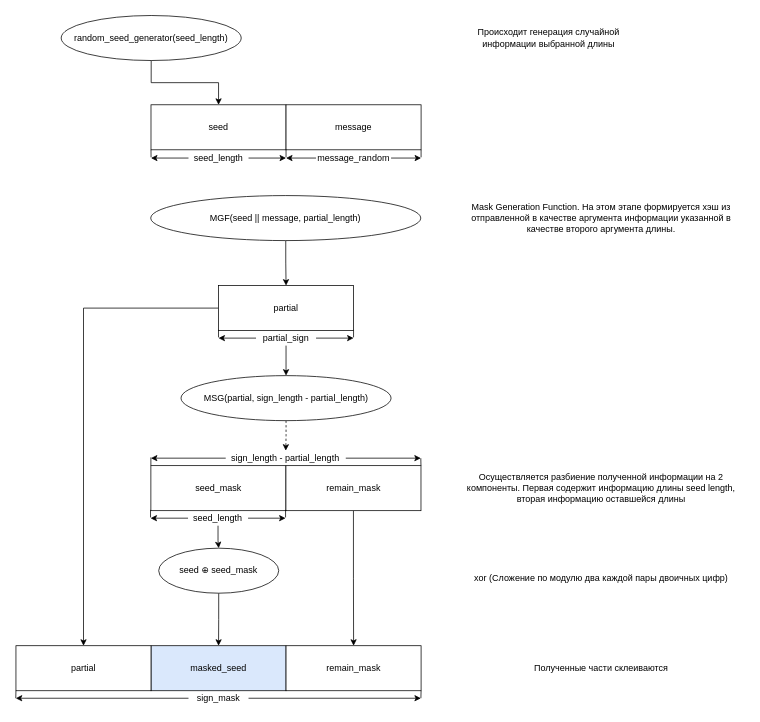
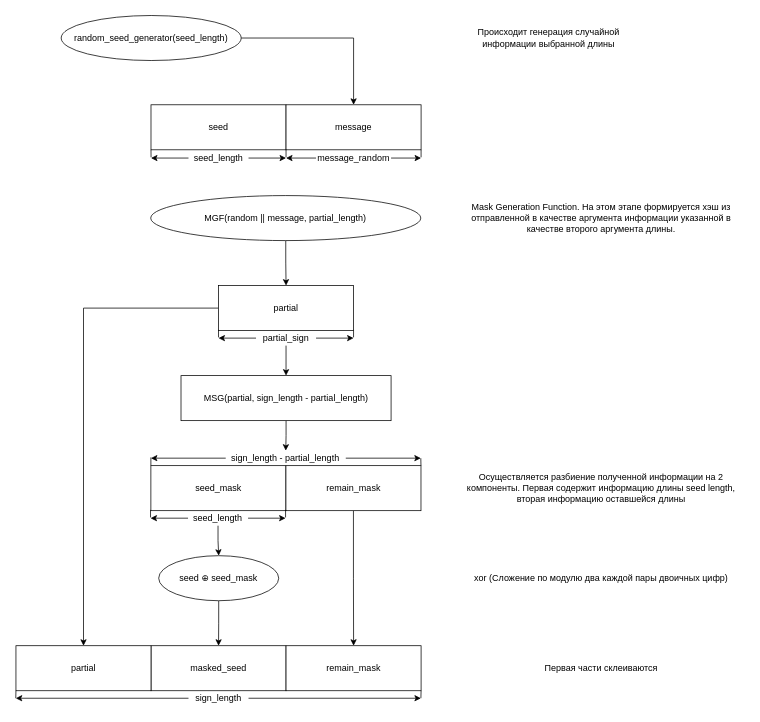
edge "random_seed_generator(seed_length)" -> "seed": now "random_seed_generator(seed_length)" -> "message"
node "MGF(seed || message, partial_length)": label "MGF(seed || message, partial_length)" -> "MGF(random || message, partial_length)"
node "MSG(partial, sign_length - partial_length)": shape ellipse -> rectangle
edge "MSG(partial, sign_length - partial_length)" -> "sign_length - partial_length": style dashed -> solid
node "seed ⊕ seed_mask": moved (219, 570) -> (219, 578)
node "masked_seed": fillcolor #dae8fc -> #ffffff
node "Полученные части склеиваются": label "Полученные части склеиваются" -> "Первая части склеиваются"
node "sign_mask": label "sign_mask" -> "sign_length"
